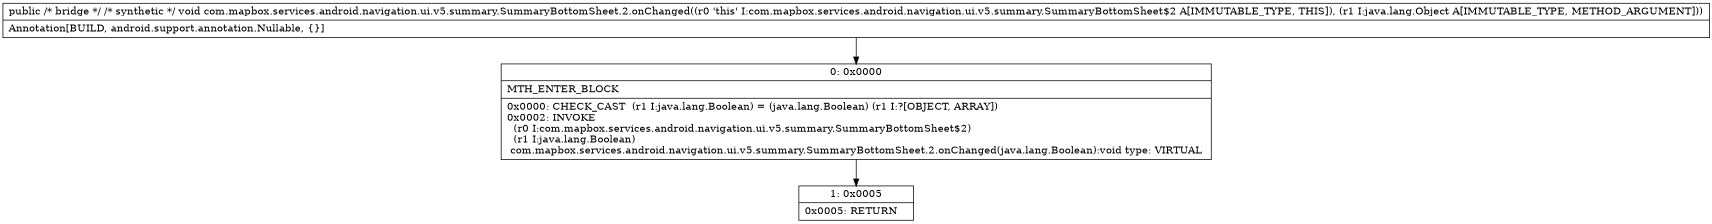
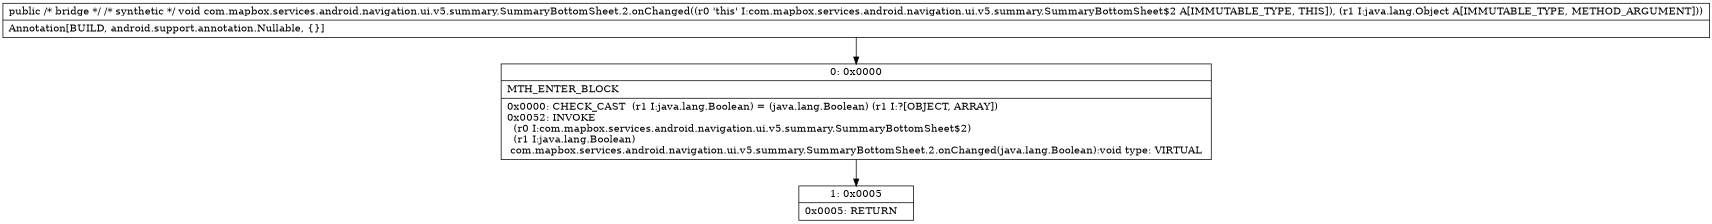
node "0: 0x0000": text "0x0002: INVOKE" -> "0x0052: INVOKE"
